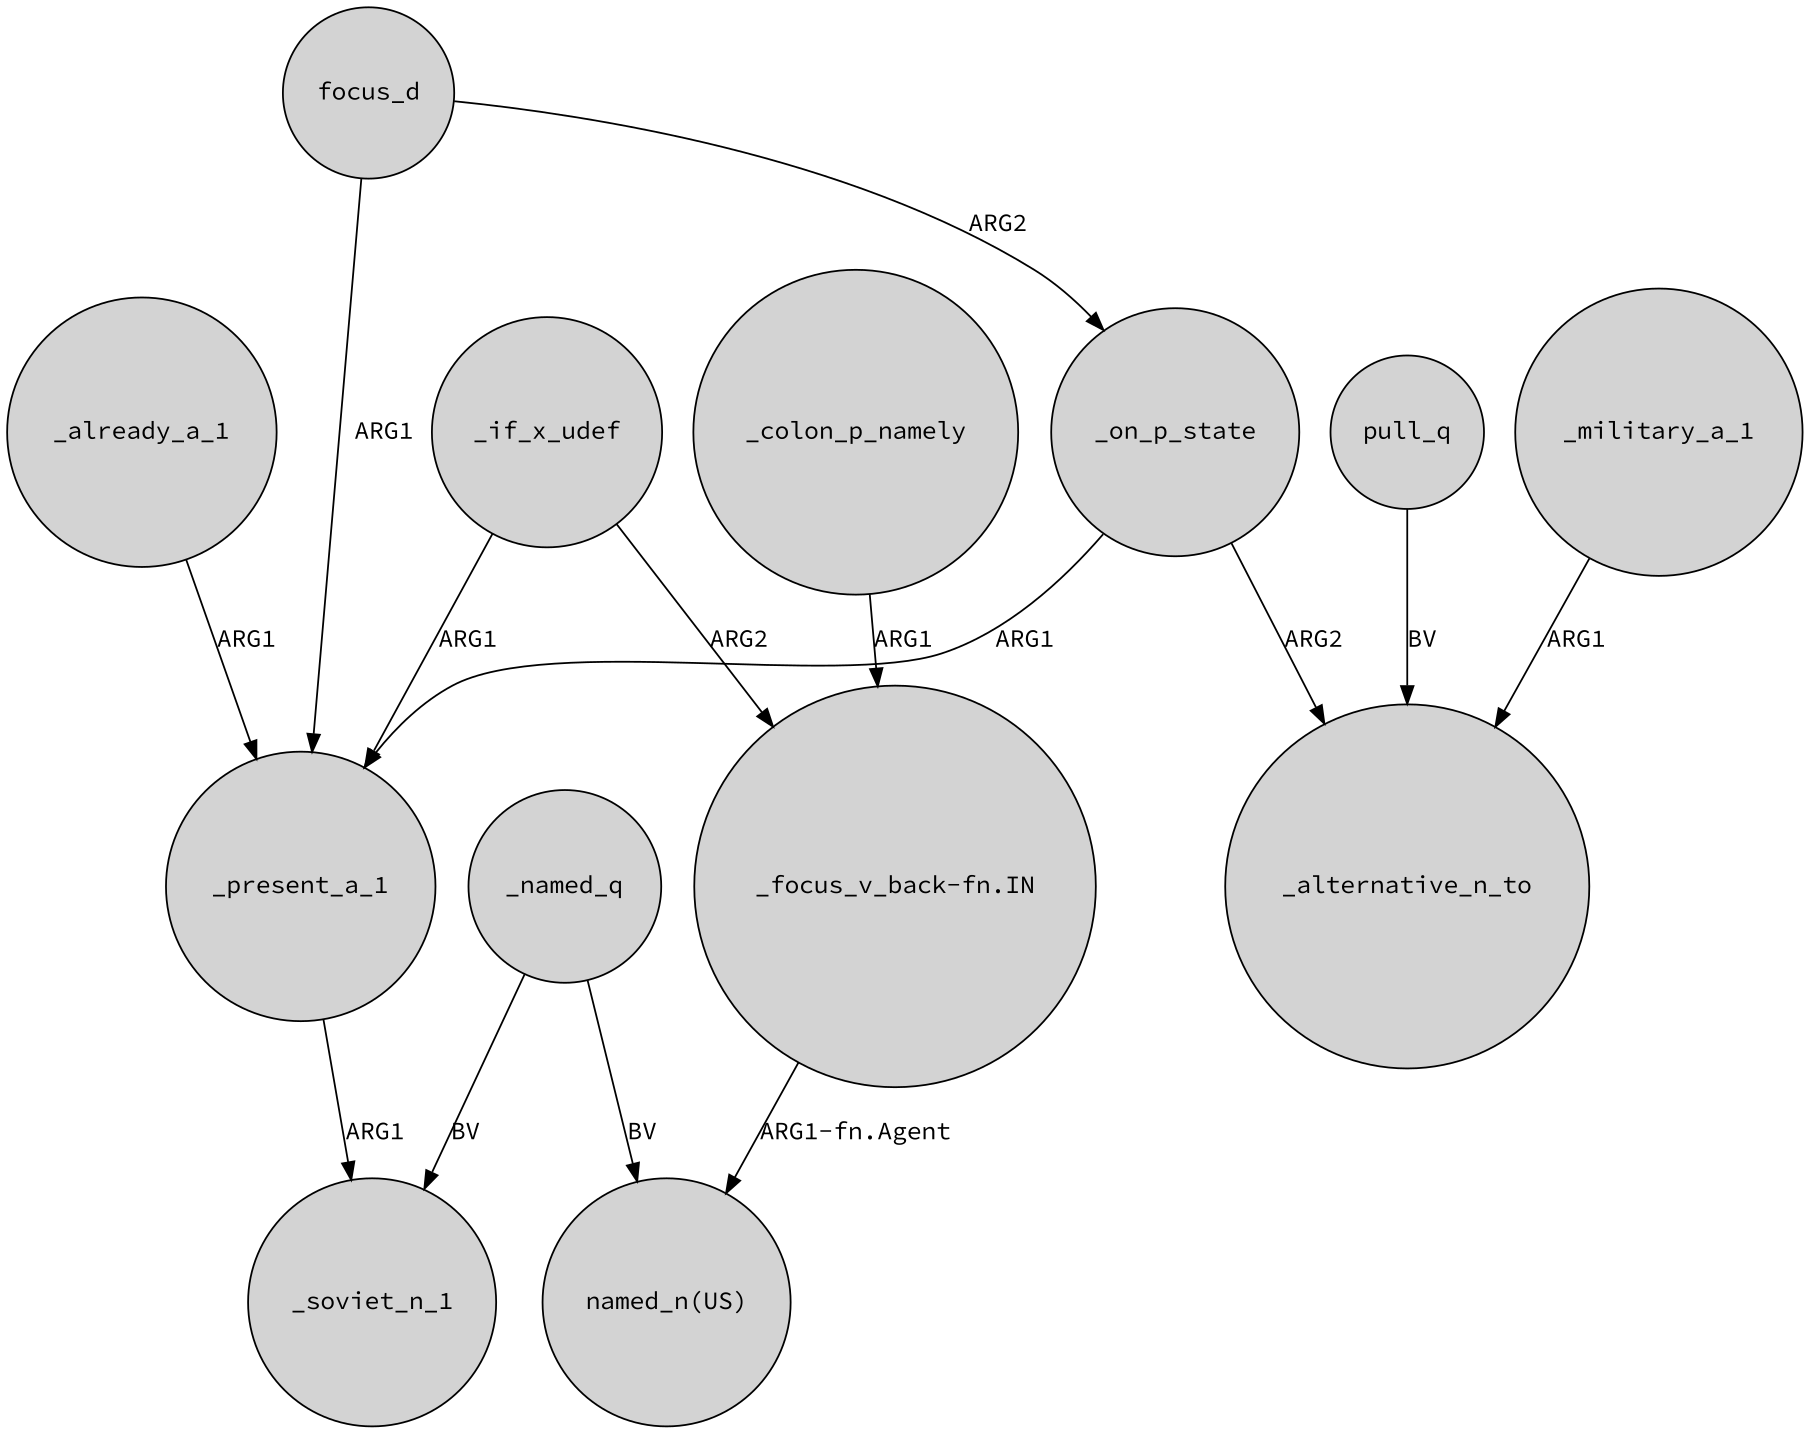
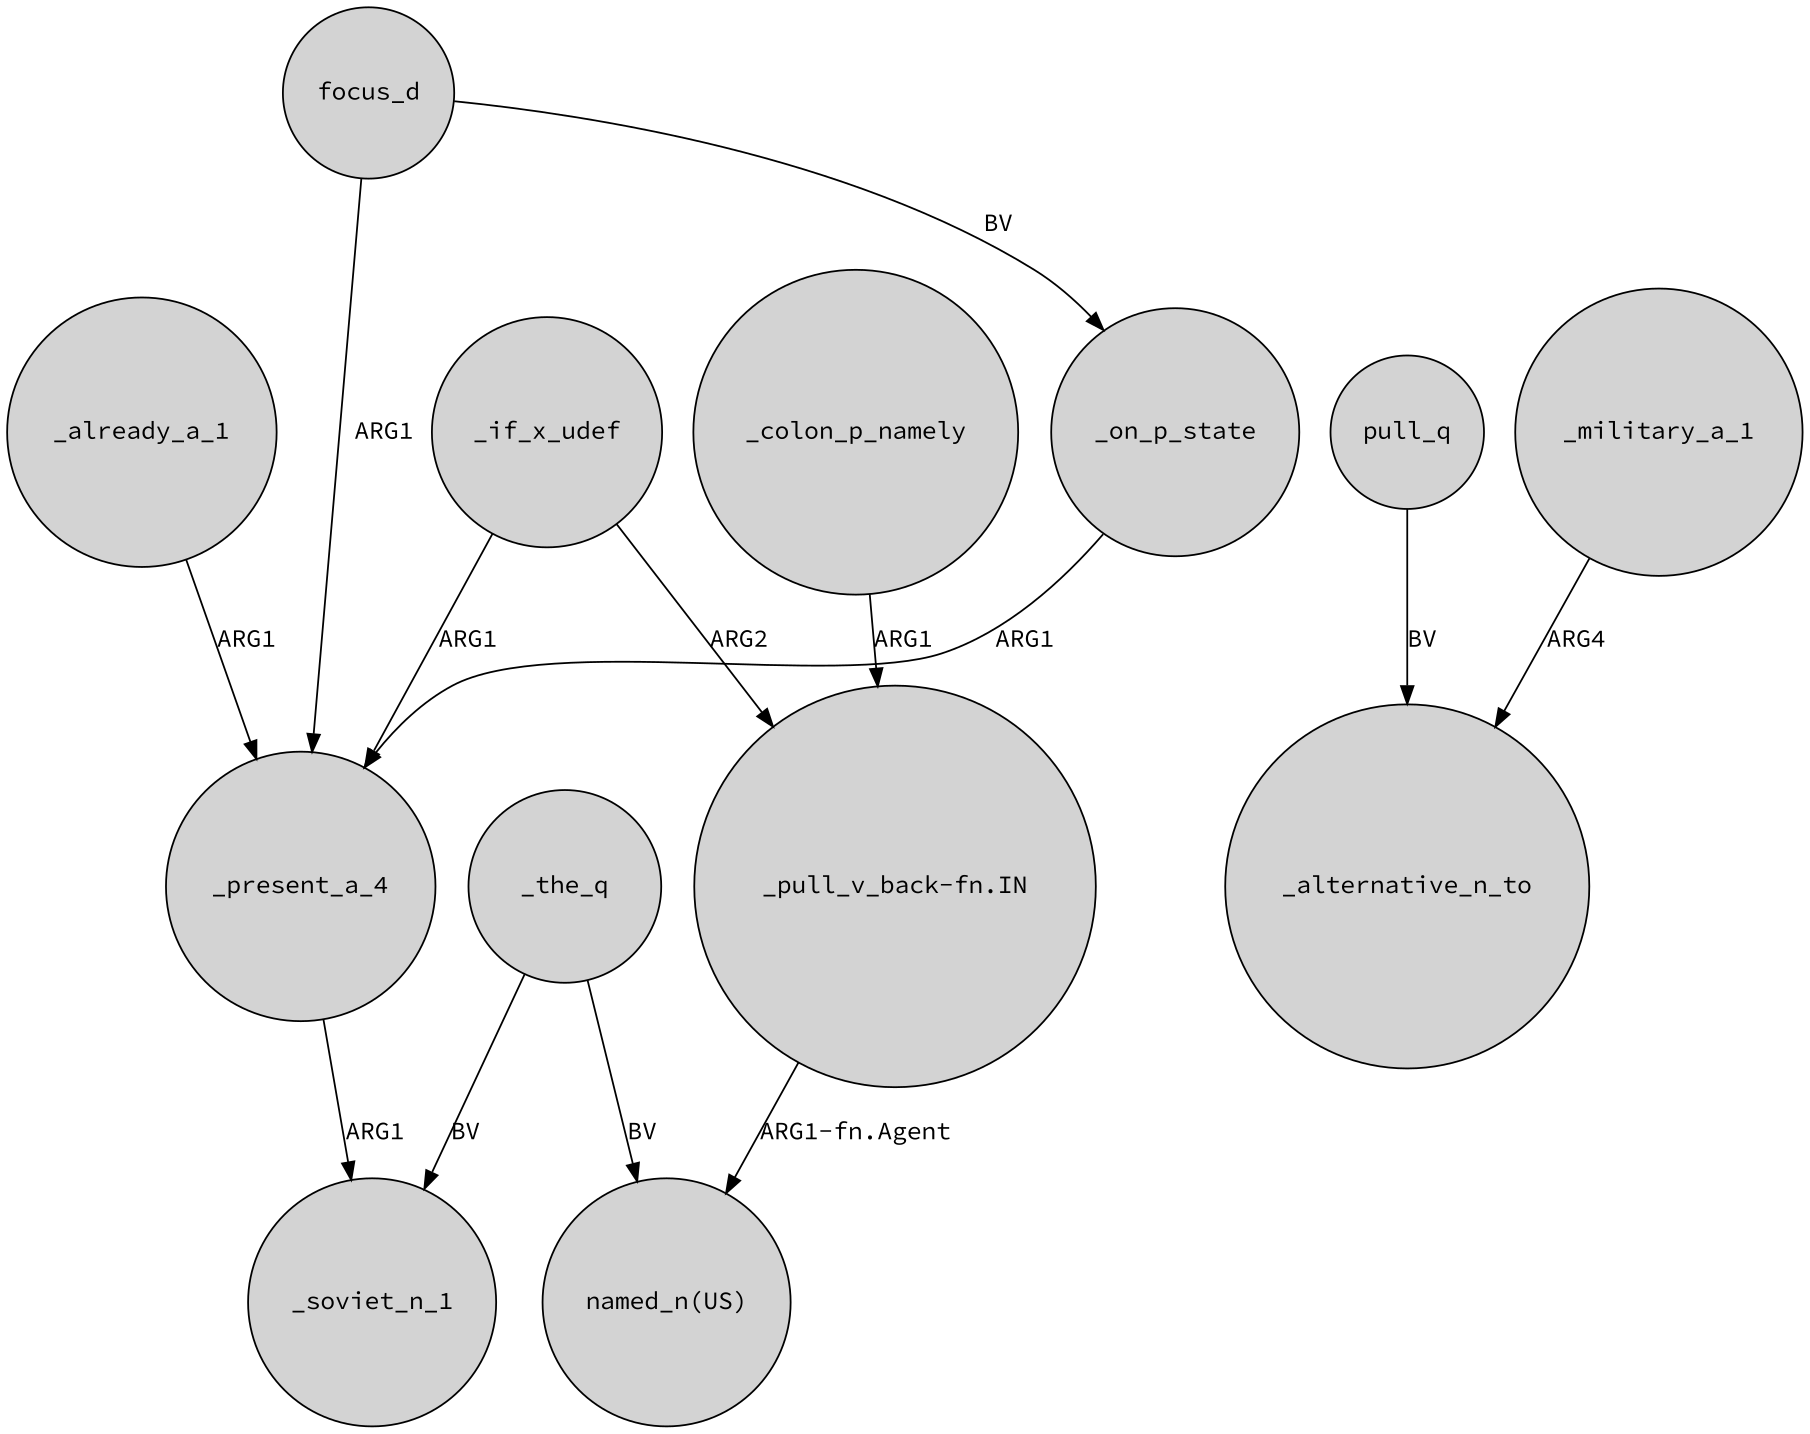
edge "focus_d" -> "_on_p_state": label "ARG2" -> "BV"
edge "_on_p_state" -> "_alternative_n_to": removed, label "ARG2"
edge "_military_a_1" -> "_alternative_n_to": label "ARG1" -> "ARG4"
node "_present_a_1": label "_present_a_1" -> "_present_a_4"
node "_named_q": label "_named_q" -> "_the_q"
node "_focus_v_back-fn.IN": label "_focus_v_back-fn.IN" -> "_pull_v_back-fn.IN"
